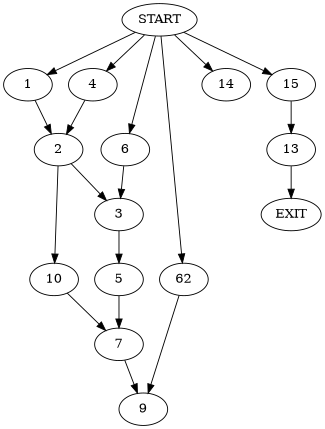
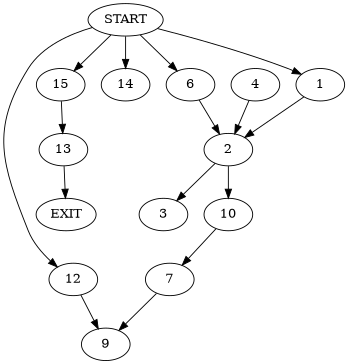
edge "START" -> "4": removed
edge "6" -> "3": now "6" -> "2"
node "5": removed
node "62": label "62" -> "12"
